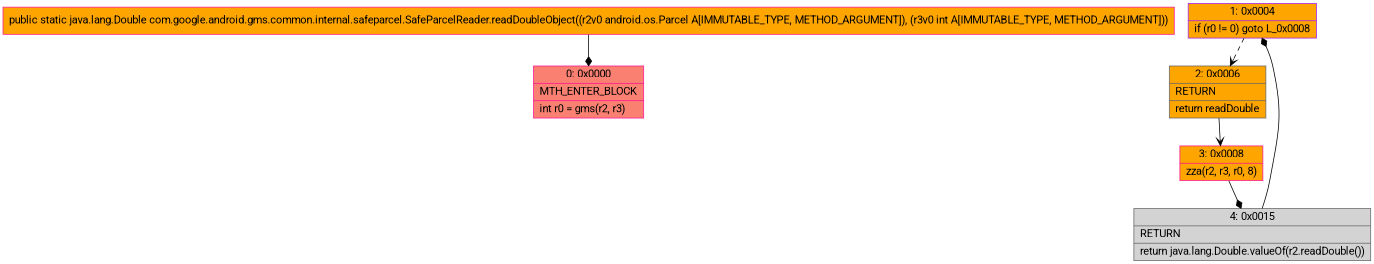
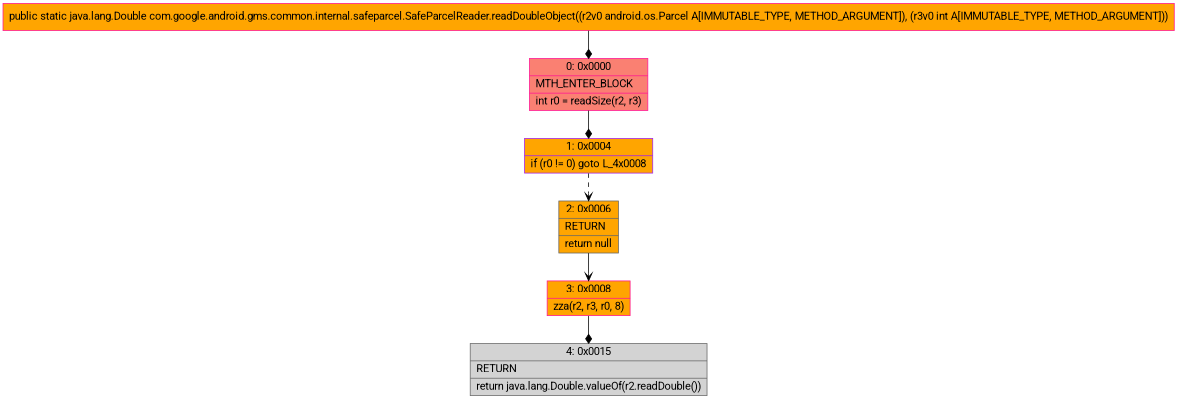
node "1: 0x0004": text "if (r0 != 0) goto L_0x0008" -> "if (r0 != 0) goto L_4x0008"
node "0: 0x0000": text "int r0 = gms(r2, r3)" -> "int r0 = readSize(r2, r3)"
node "2: 0x0006": text "return readDouble" -> "return null"
edge "4: 0x0015" -> "1: 0x0004": now "0: 0x0000" -> "1: 0x0004"
